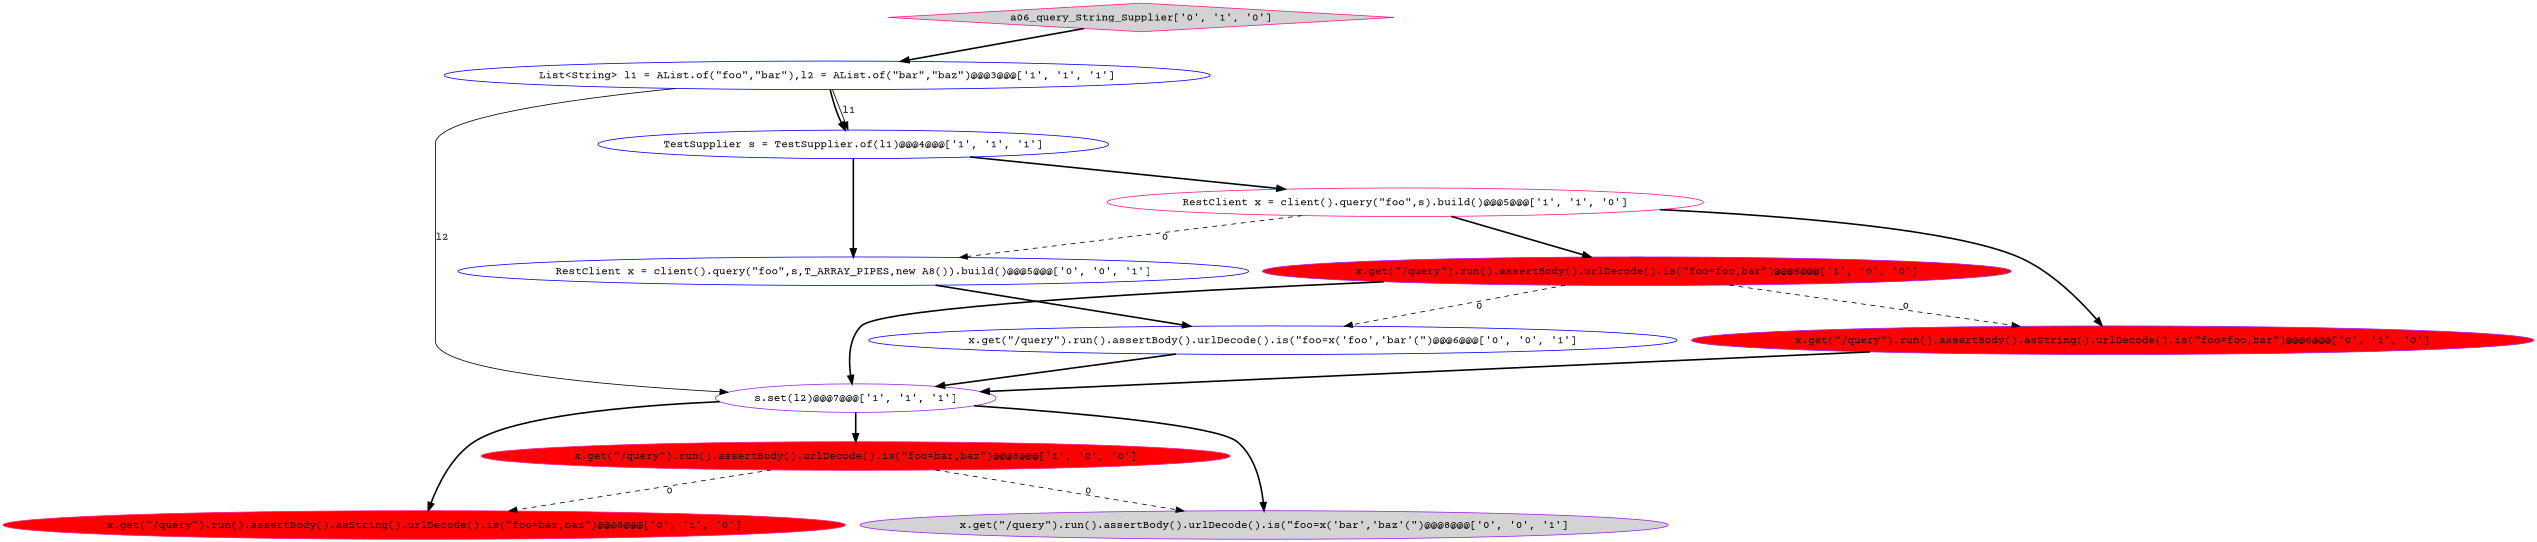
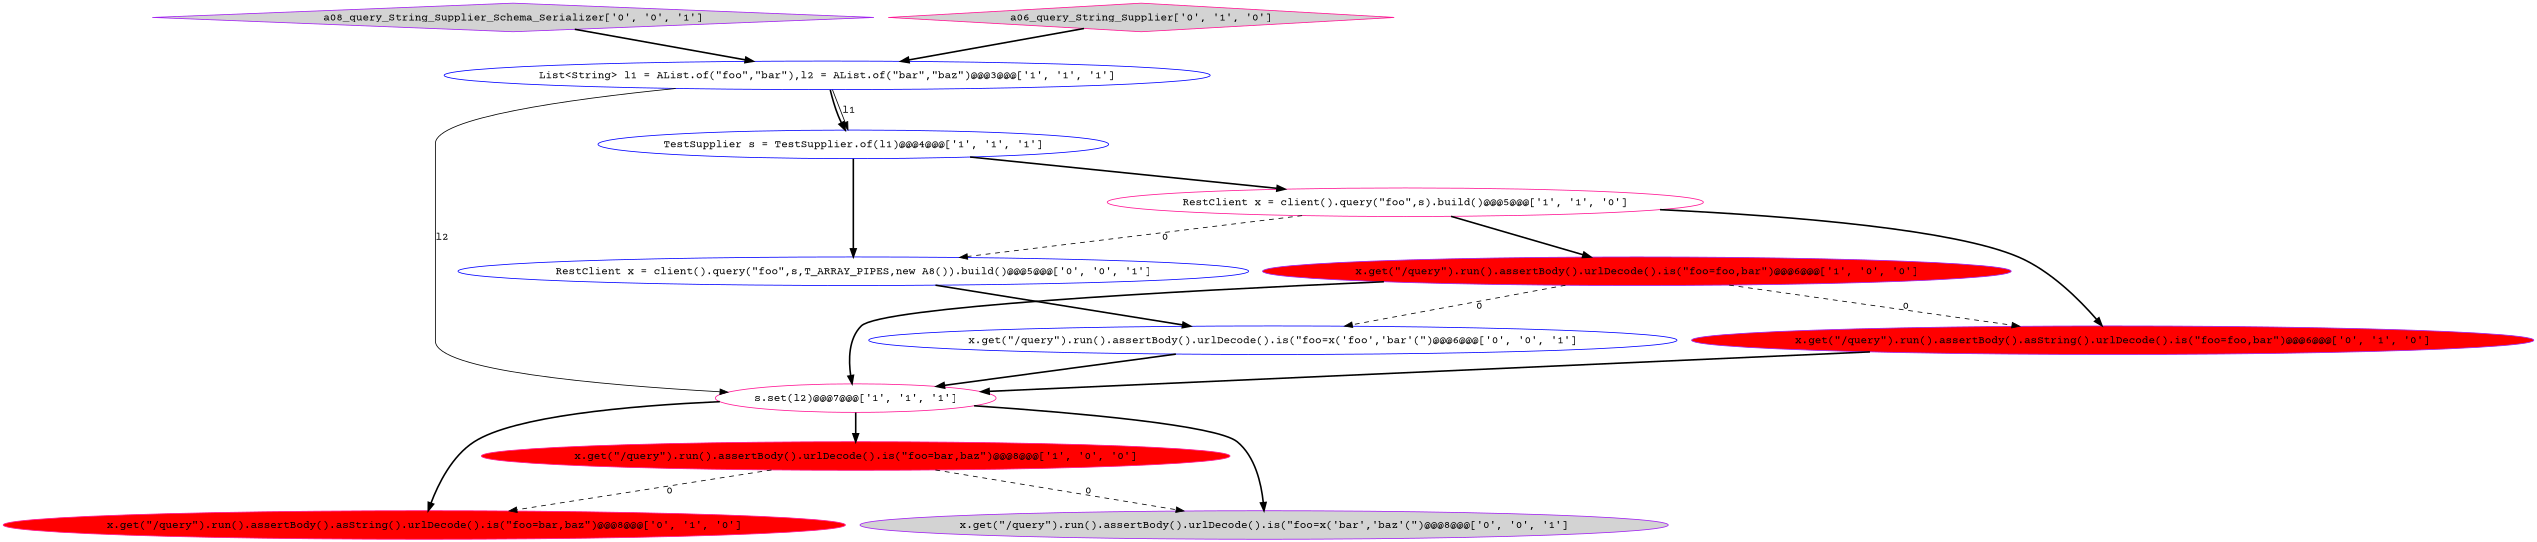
node "a08_query_String_Supplier_Schema_Serializer['0', '0', '1']": added
node "s.set(l2)@@@7@@@['1', '1', '1']": color purple -> deeppink
